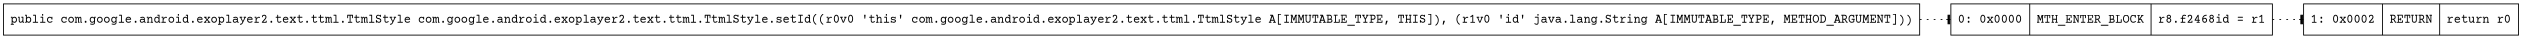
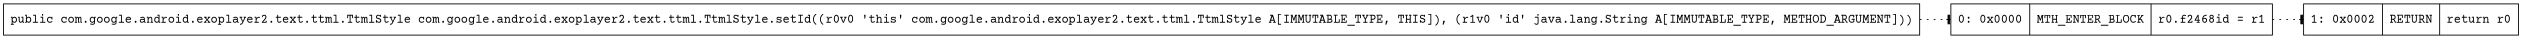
node "0: 0x0000": text "r8.f2468id = r1" -> "r0.f2468id = r1"
